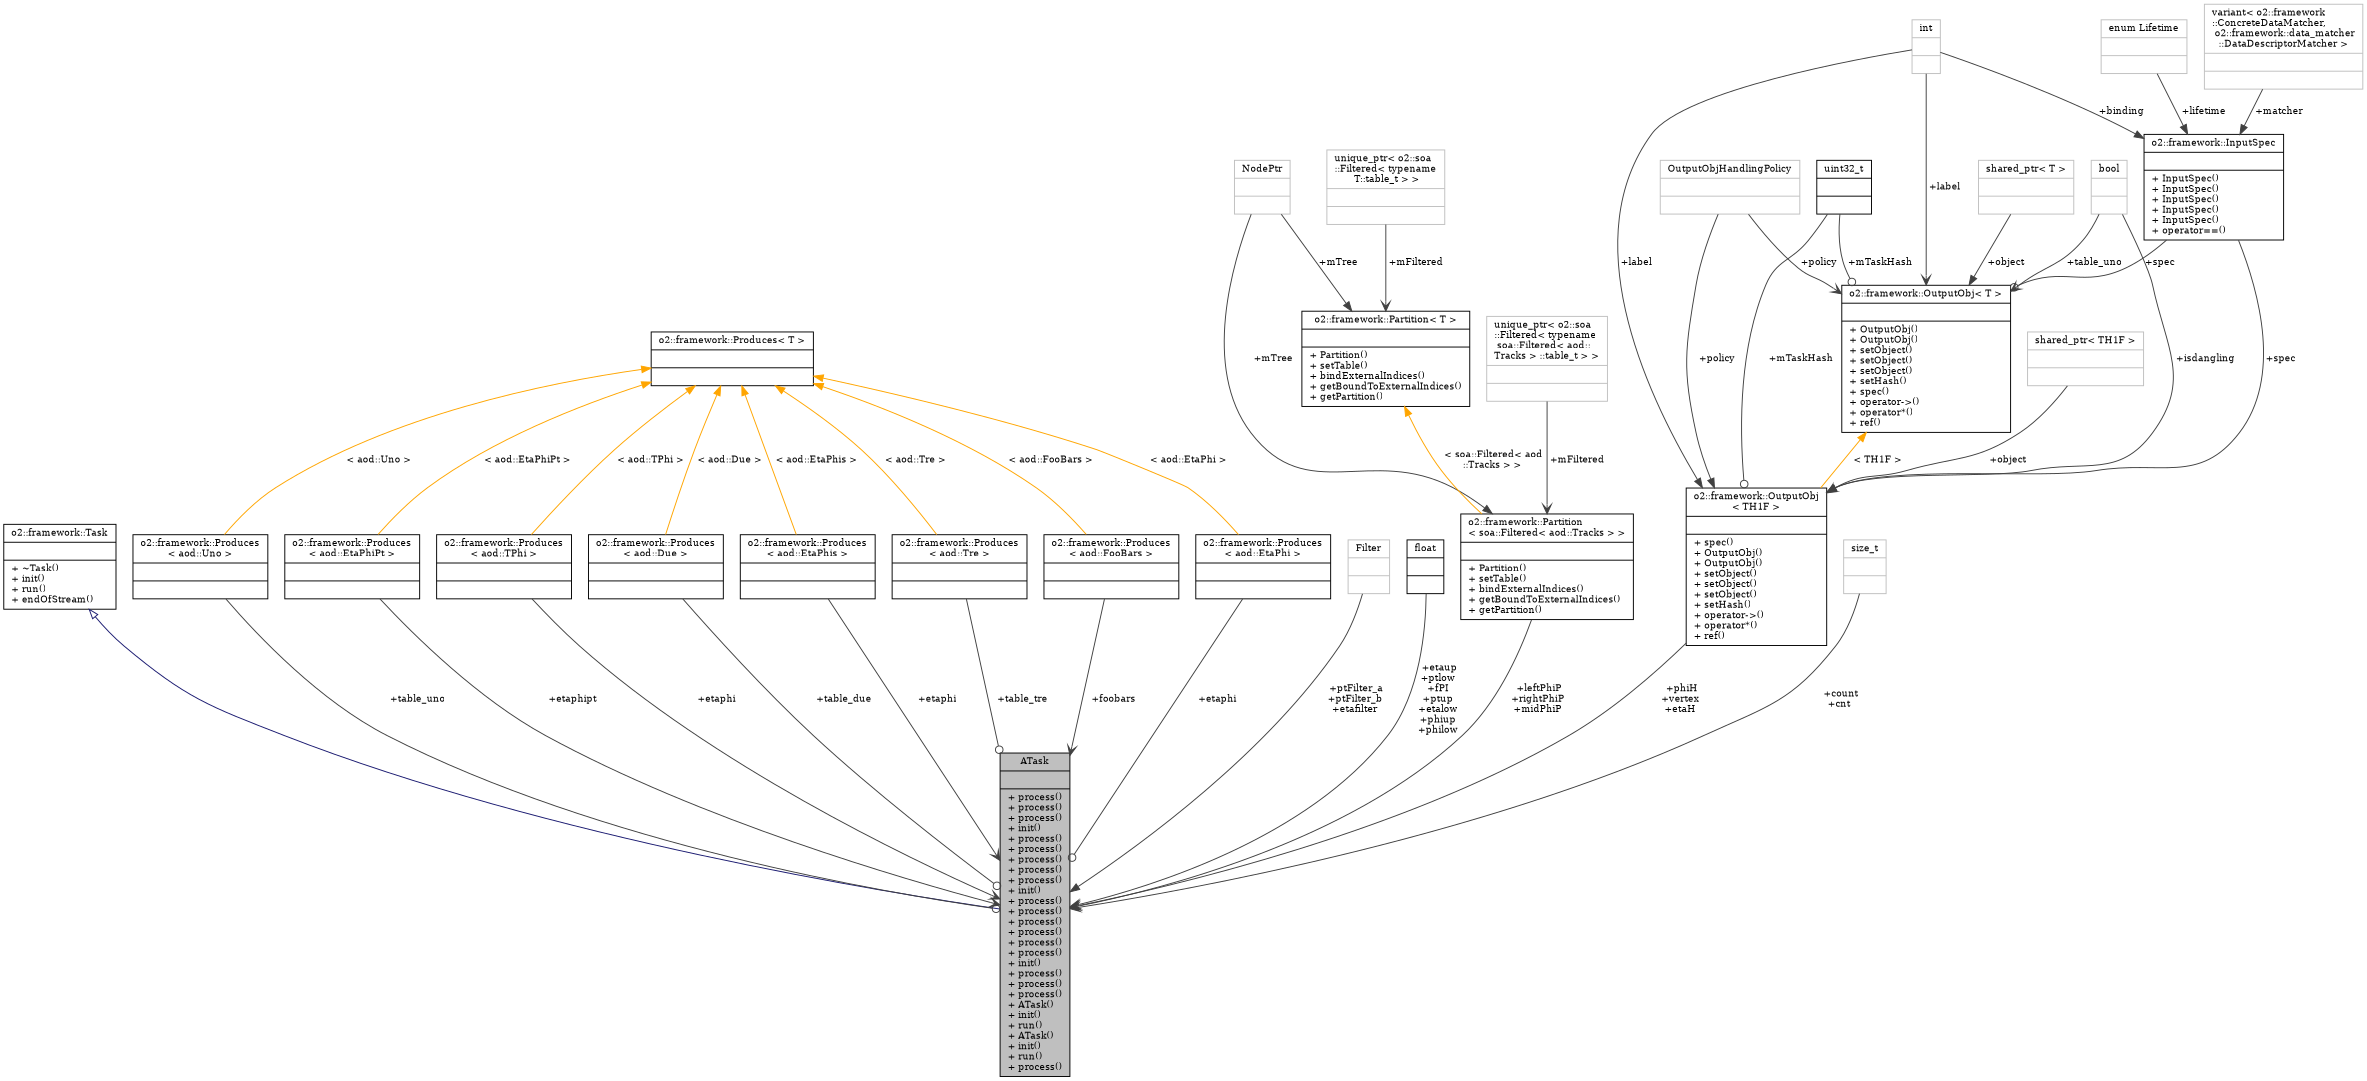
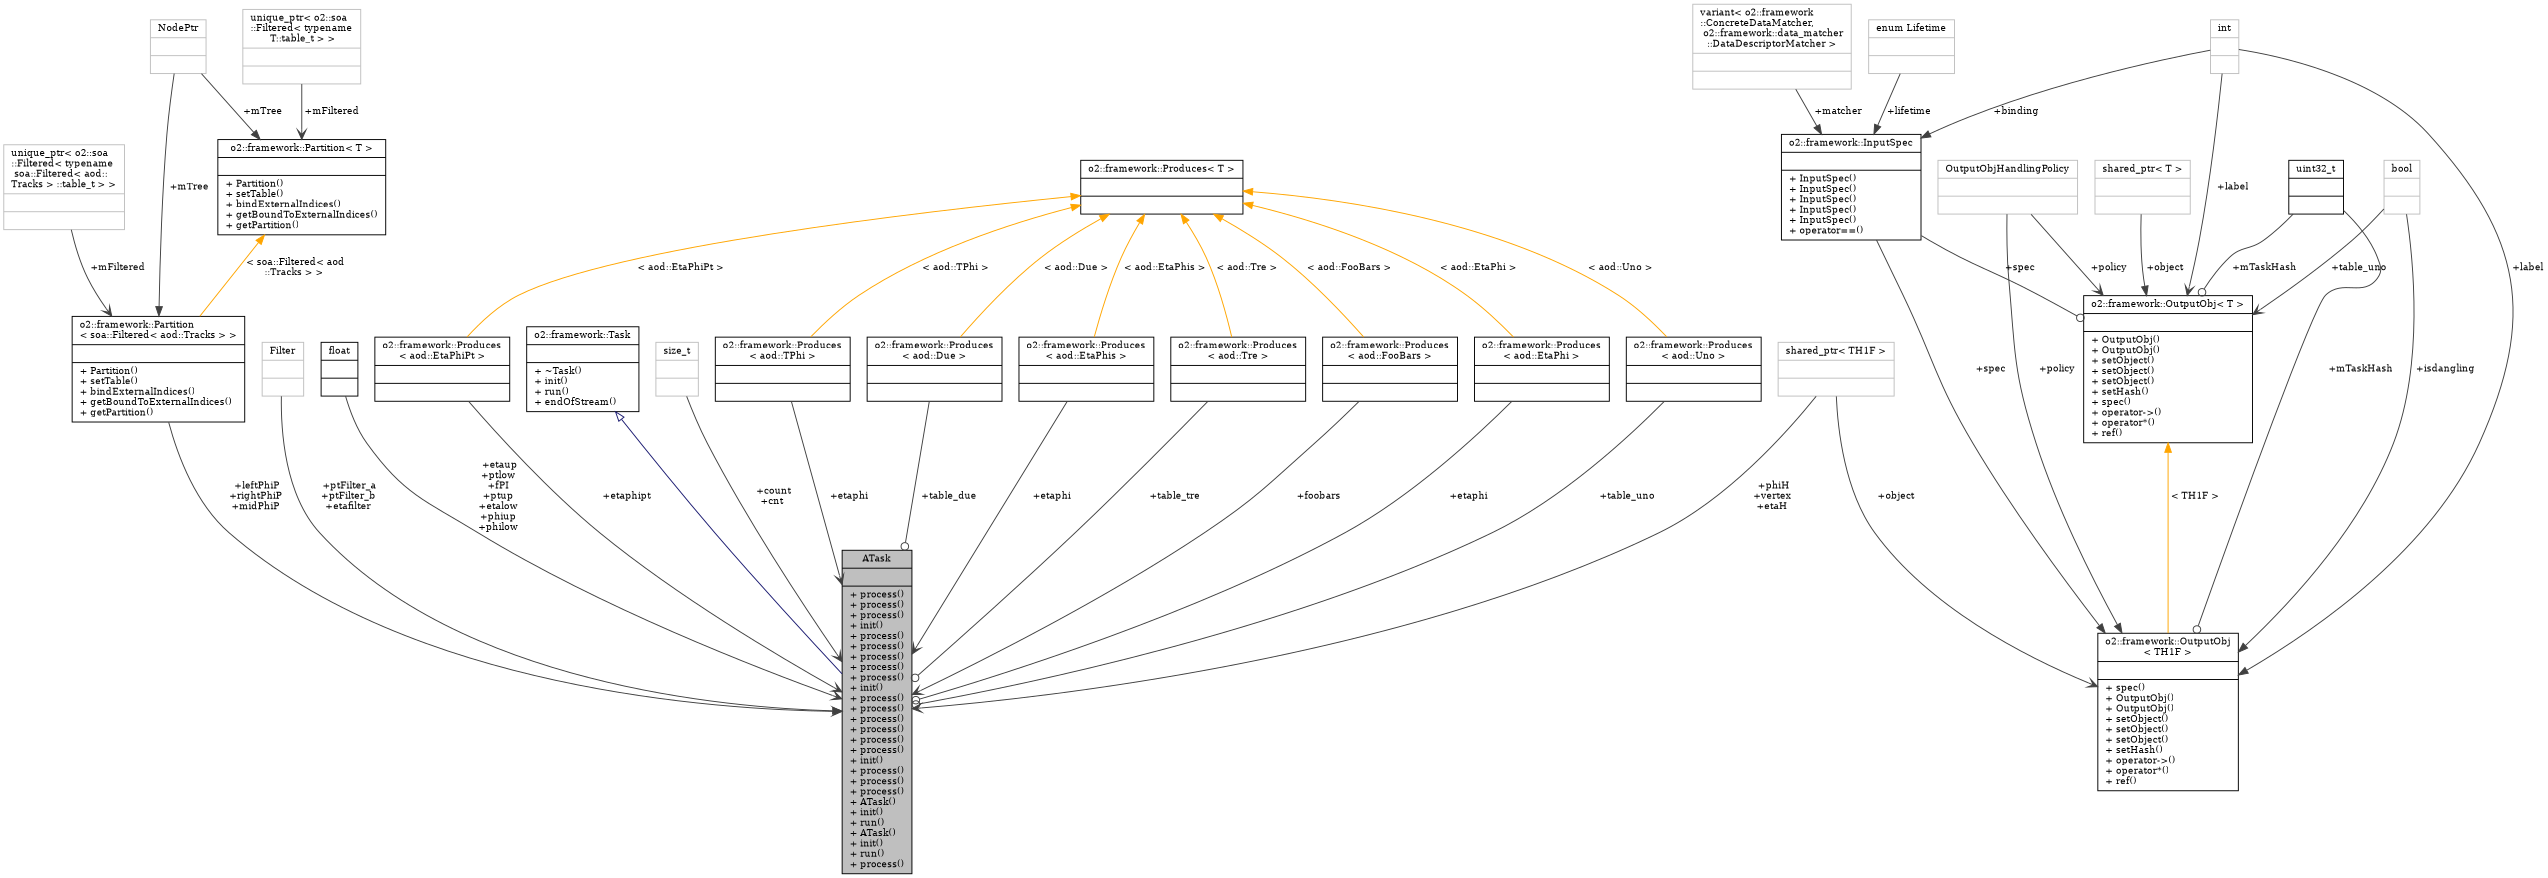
edge "o2::framework::OutputObj" -> "ATask": now "shared_ptr< TH1F >" -> "ATask"
